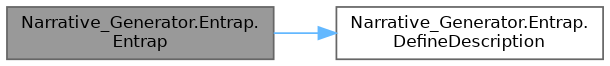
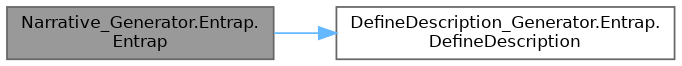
node "Narrative_Generator.Entrap. DefineDescription": label "Narrative_Generator.Entrap. DefineDescription" -> "DefineDescription_Generator.Entrap. DefineDescription"
